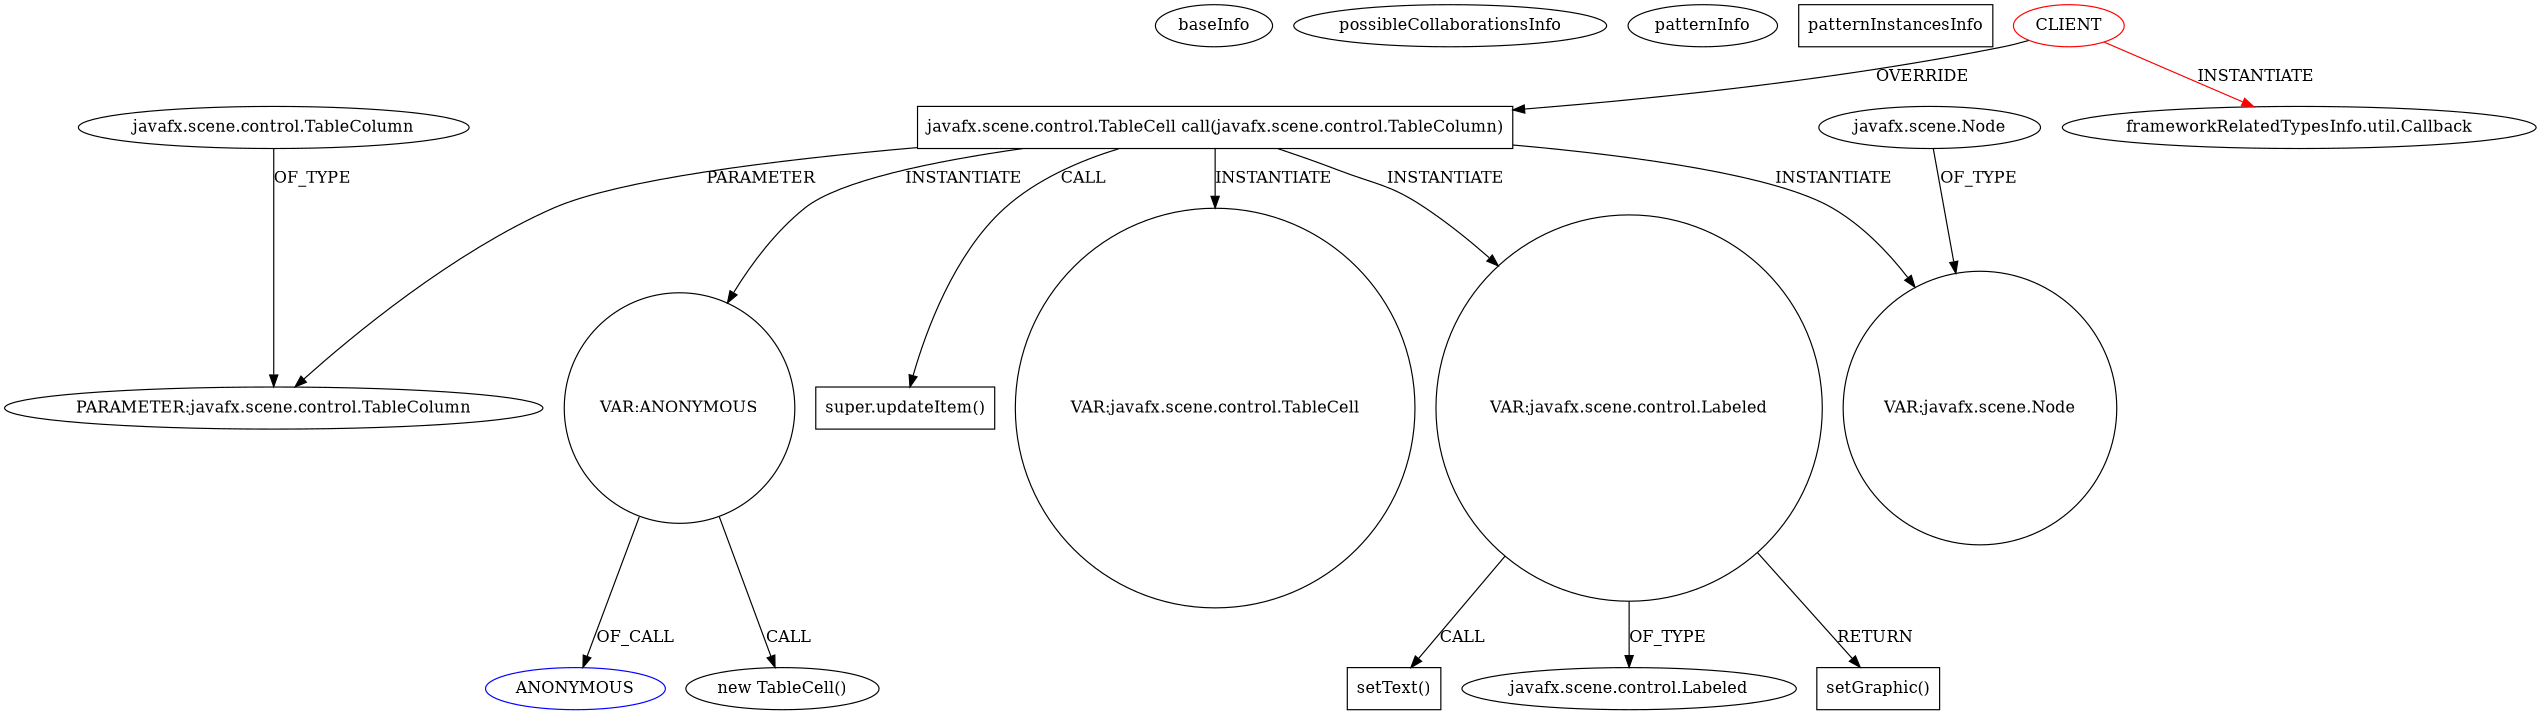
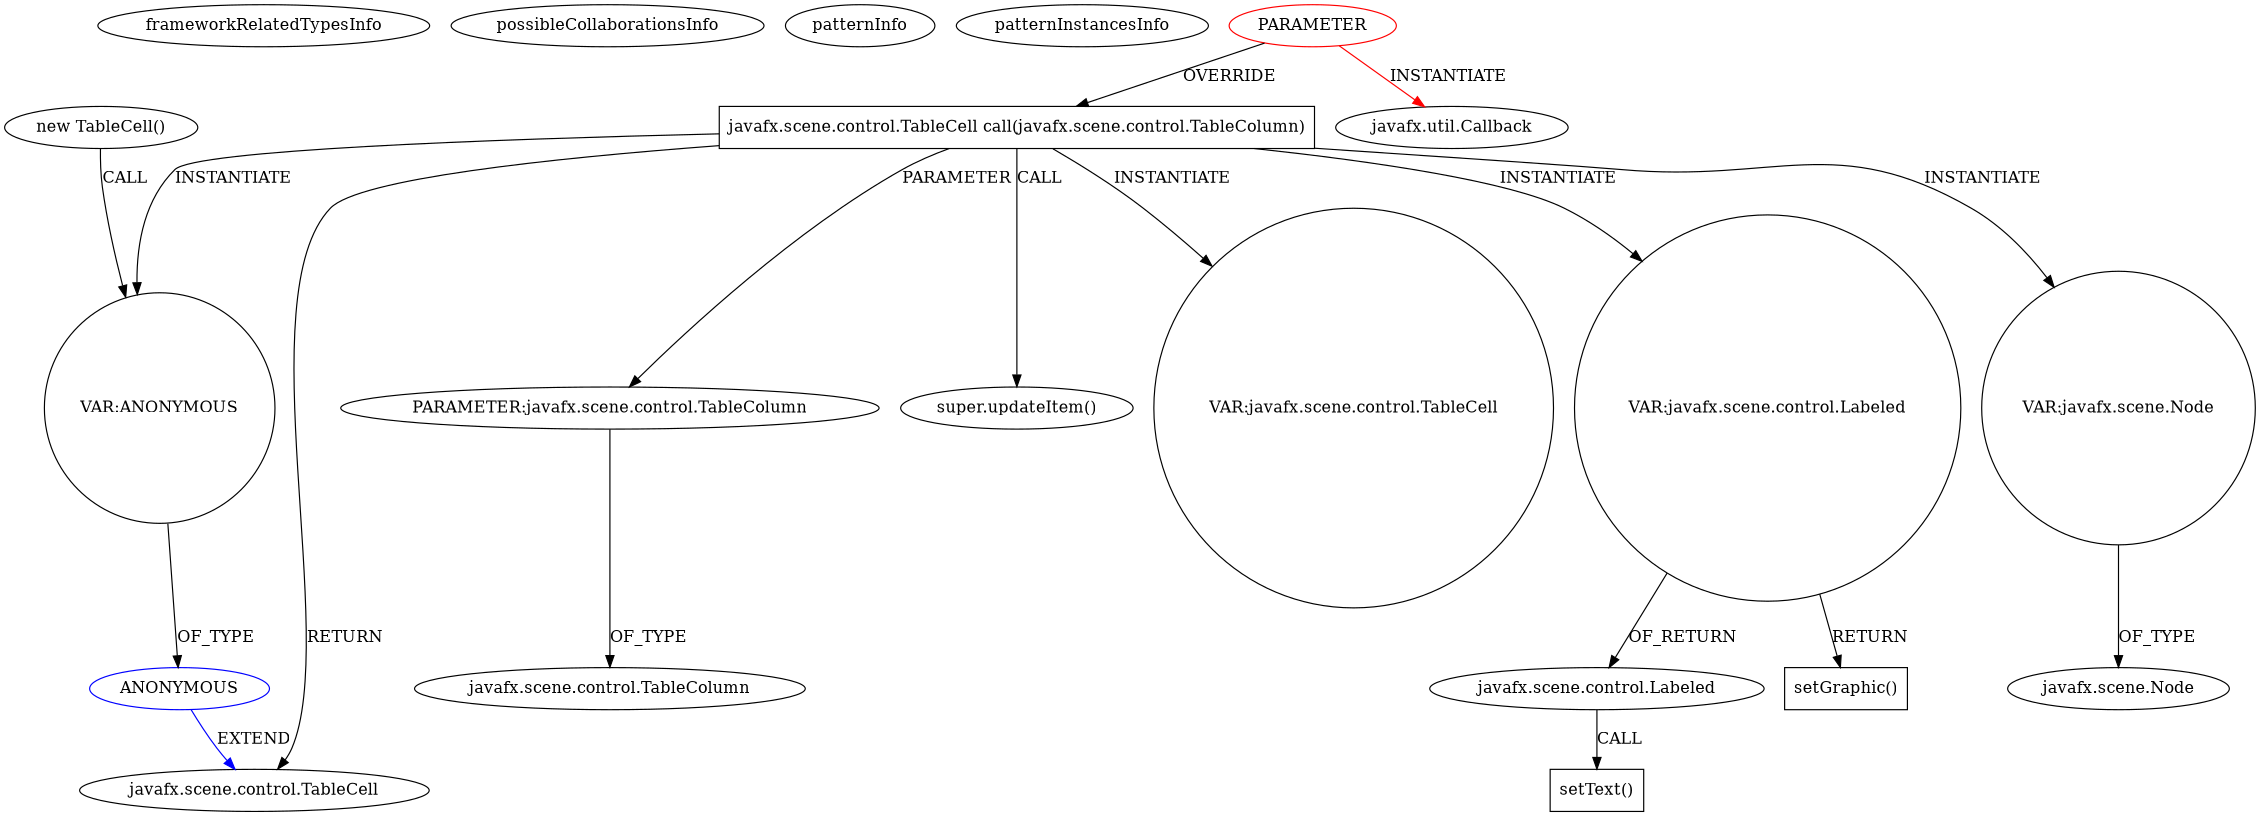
node "frameworkRelatedTypesInfo": added
node "baseInfo": removed
node "patternInstancesInfo": shape box -> ellipse
node "CLIENT": label "CLIENT" -> "PARAMETER"
node "frameworkRelatedTypesInfo.util.Callback": label "frameworkRelatedTypesInfo.util.Callback" -> "javafx.util.Callback"
edge "javafx.scene.Node" -> "VAR:javafx.scene.Node": reversed
edge "javafx.scene.control.TableColumn" -> "PARAMETER:javafx.scene.control.TableColumn": reversed
node "super.updateItem()": shape box -> ellipse
edge "VAR:ANONYMOUS" -> "new TableCell()": reversed
edge "VAR:javafx.scene.control.Labeled" -> "setText()": now "javafx.scene.control.Labeled" -> "setText()"
edge "VAR:ANONYMOUS" -> "ANONYMOUS": label "OF_CALL" -> "OF_TYPE"
edge "VAR:javafx.scene.control.Labeled" -> "javafx.scene.control.Labeled": label "OF_TYPE" -> "OF_RETURN"
node "javafx.scene.control.TableCell": added
